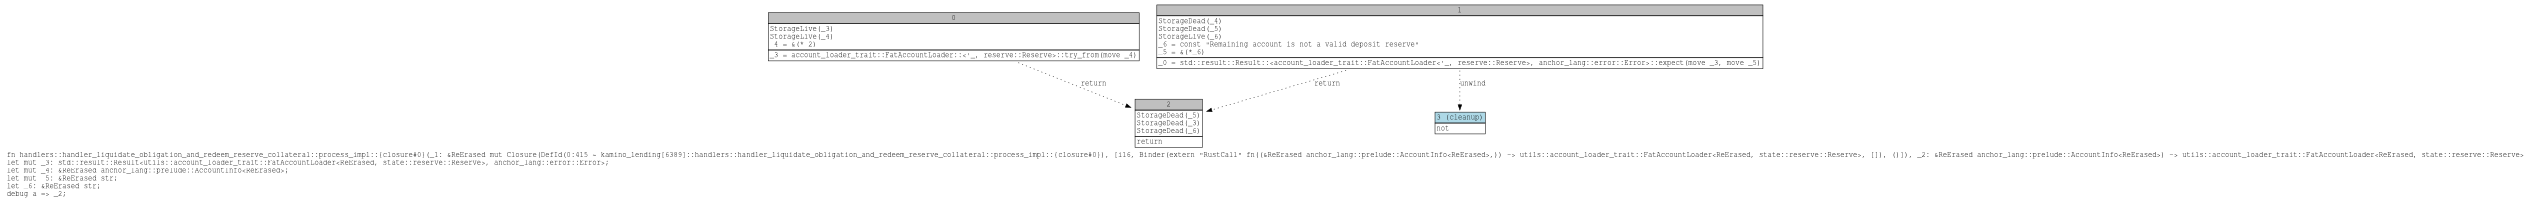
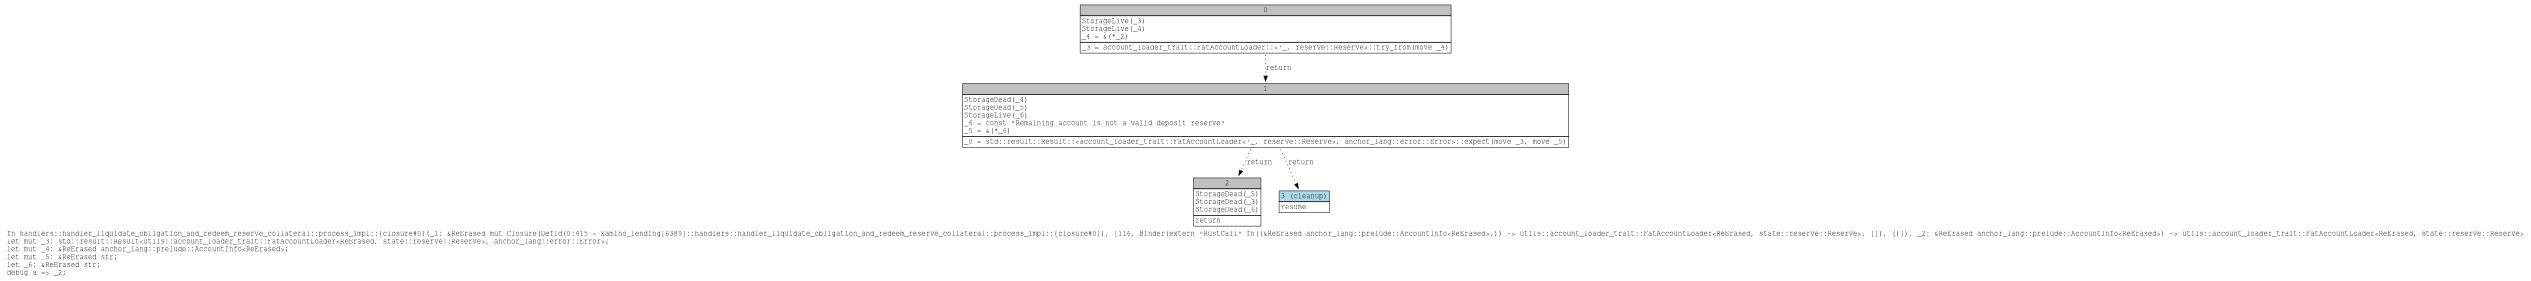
edge "0" -> "2": now "0" -> "1"
edge "1" -> "3 (cleanup)": label "unwind" -> "return"
node "3 (cleanup)": text "not" -> "resume"
